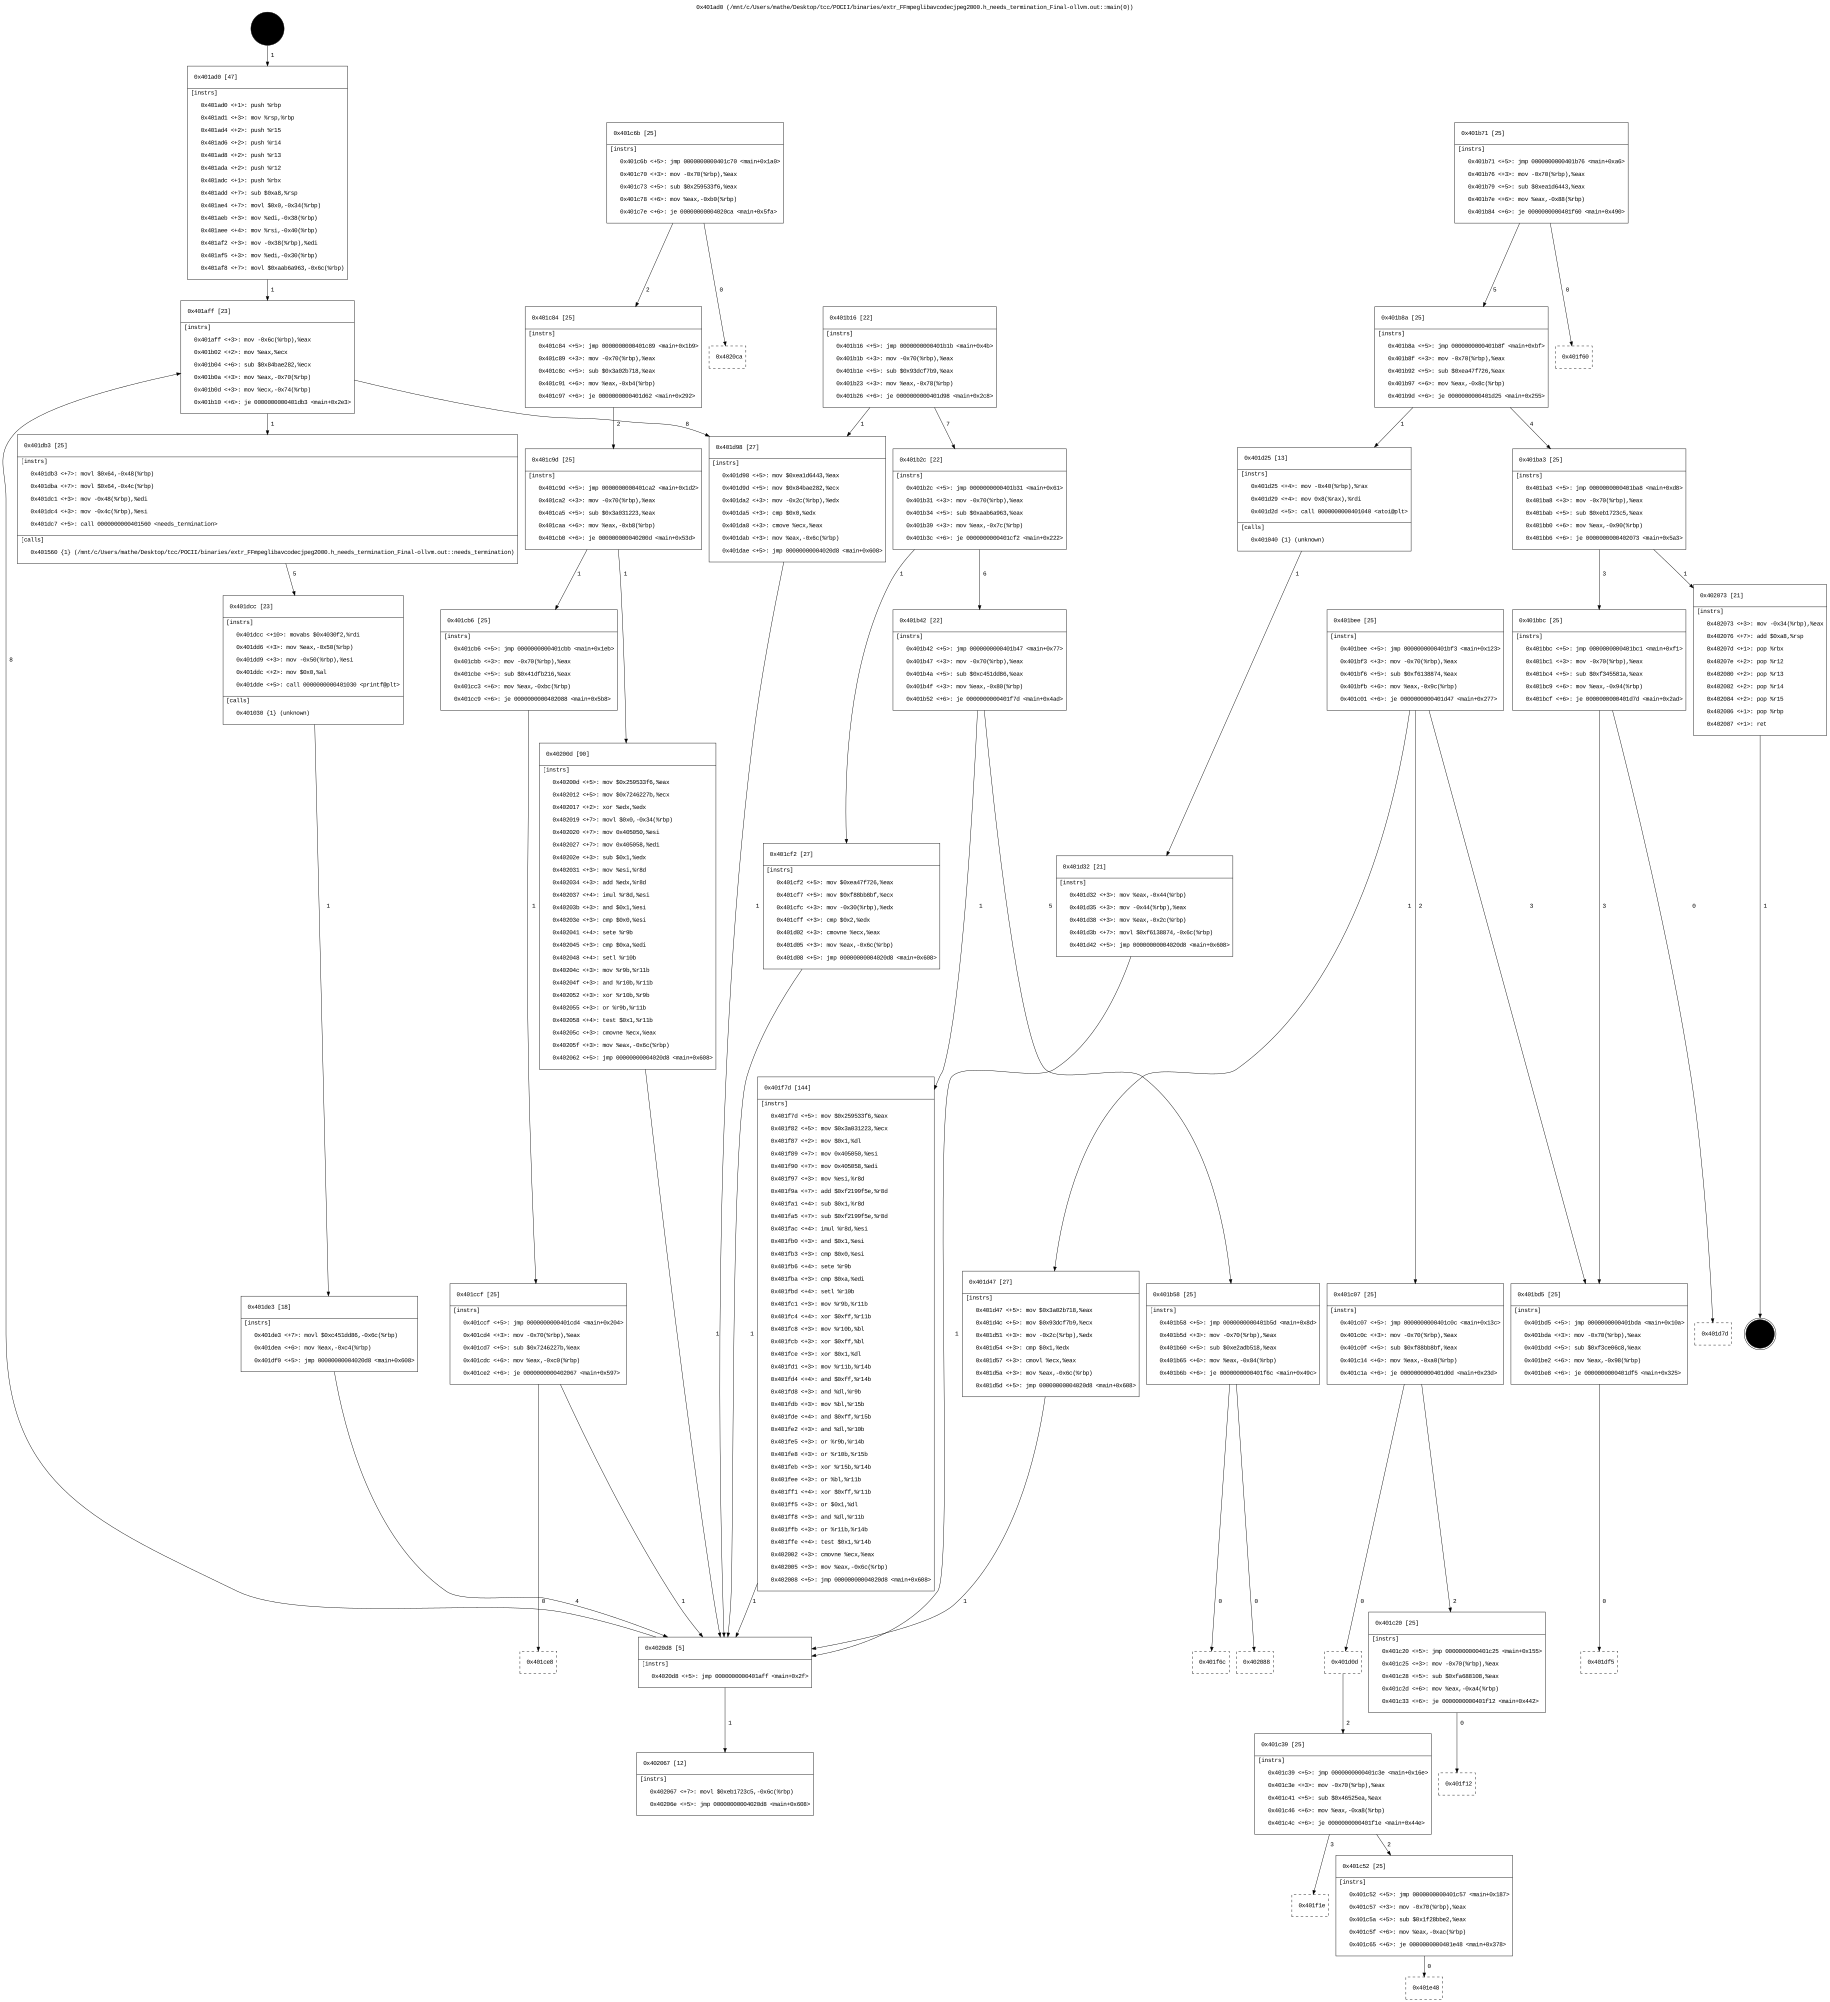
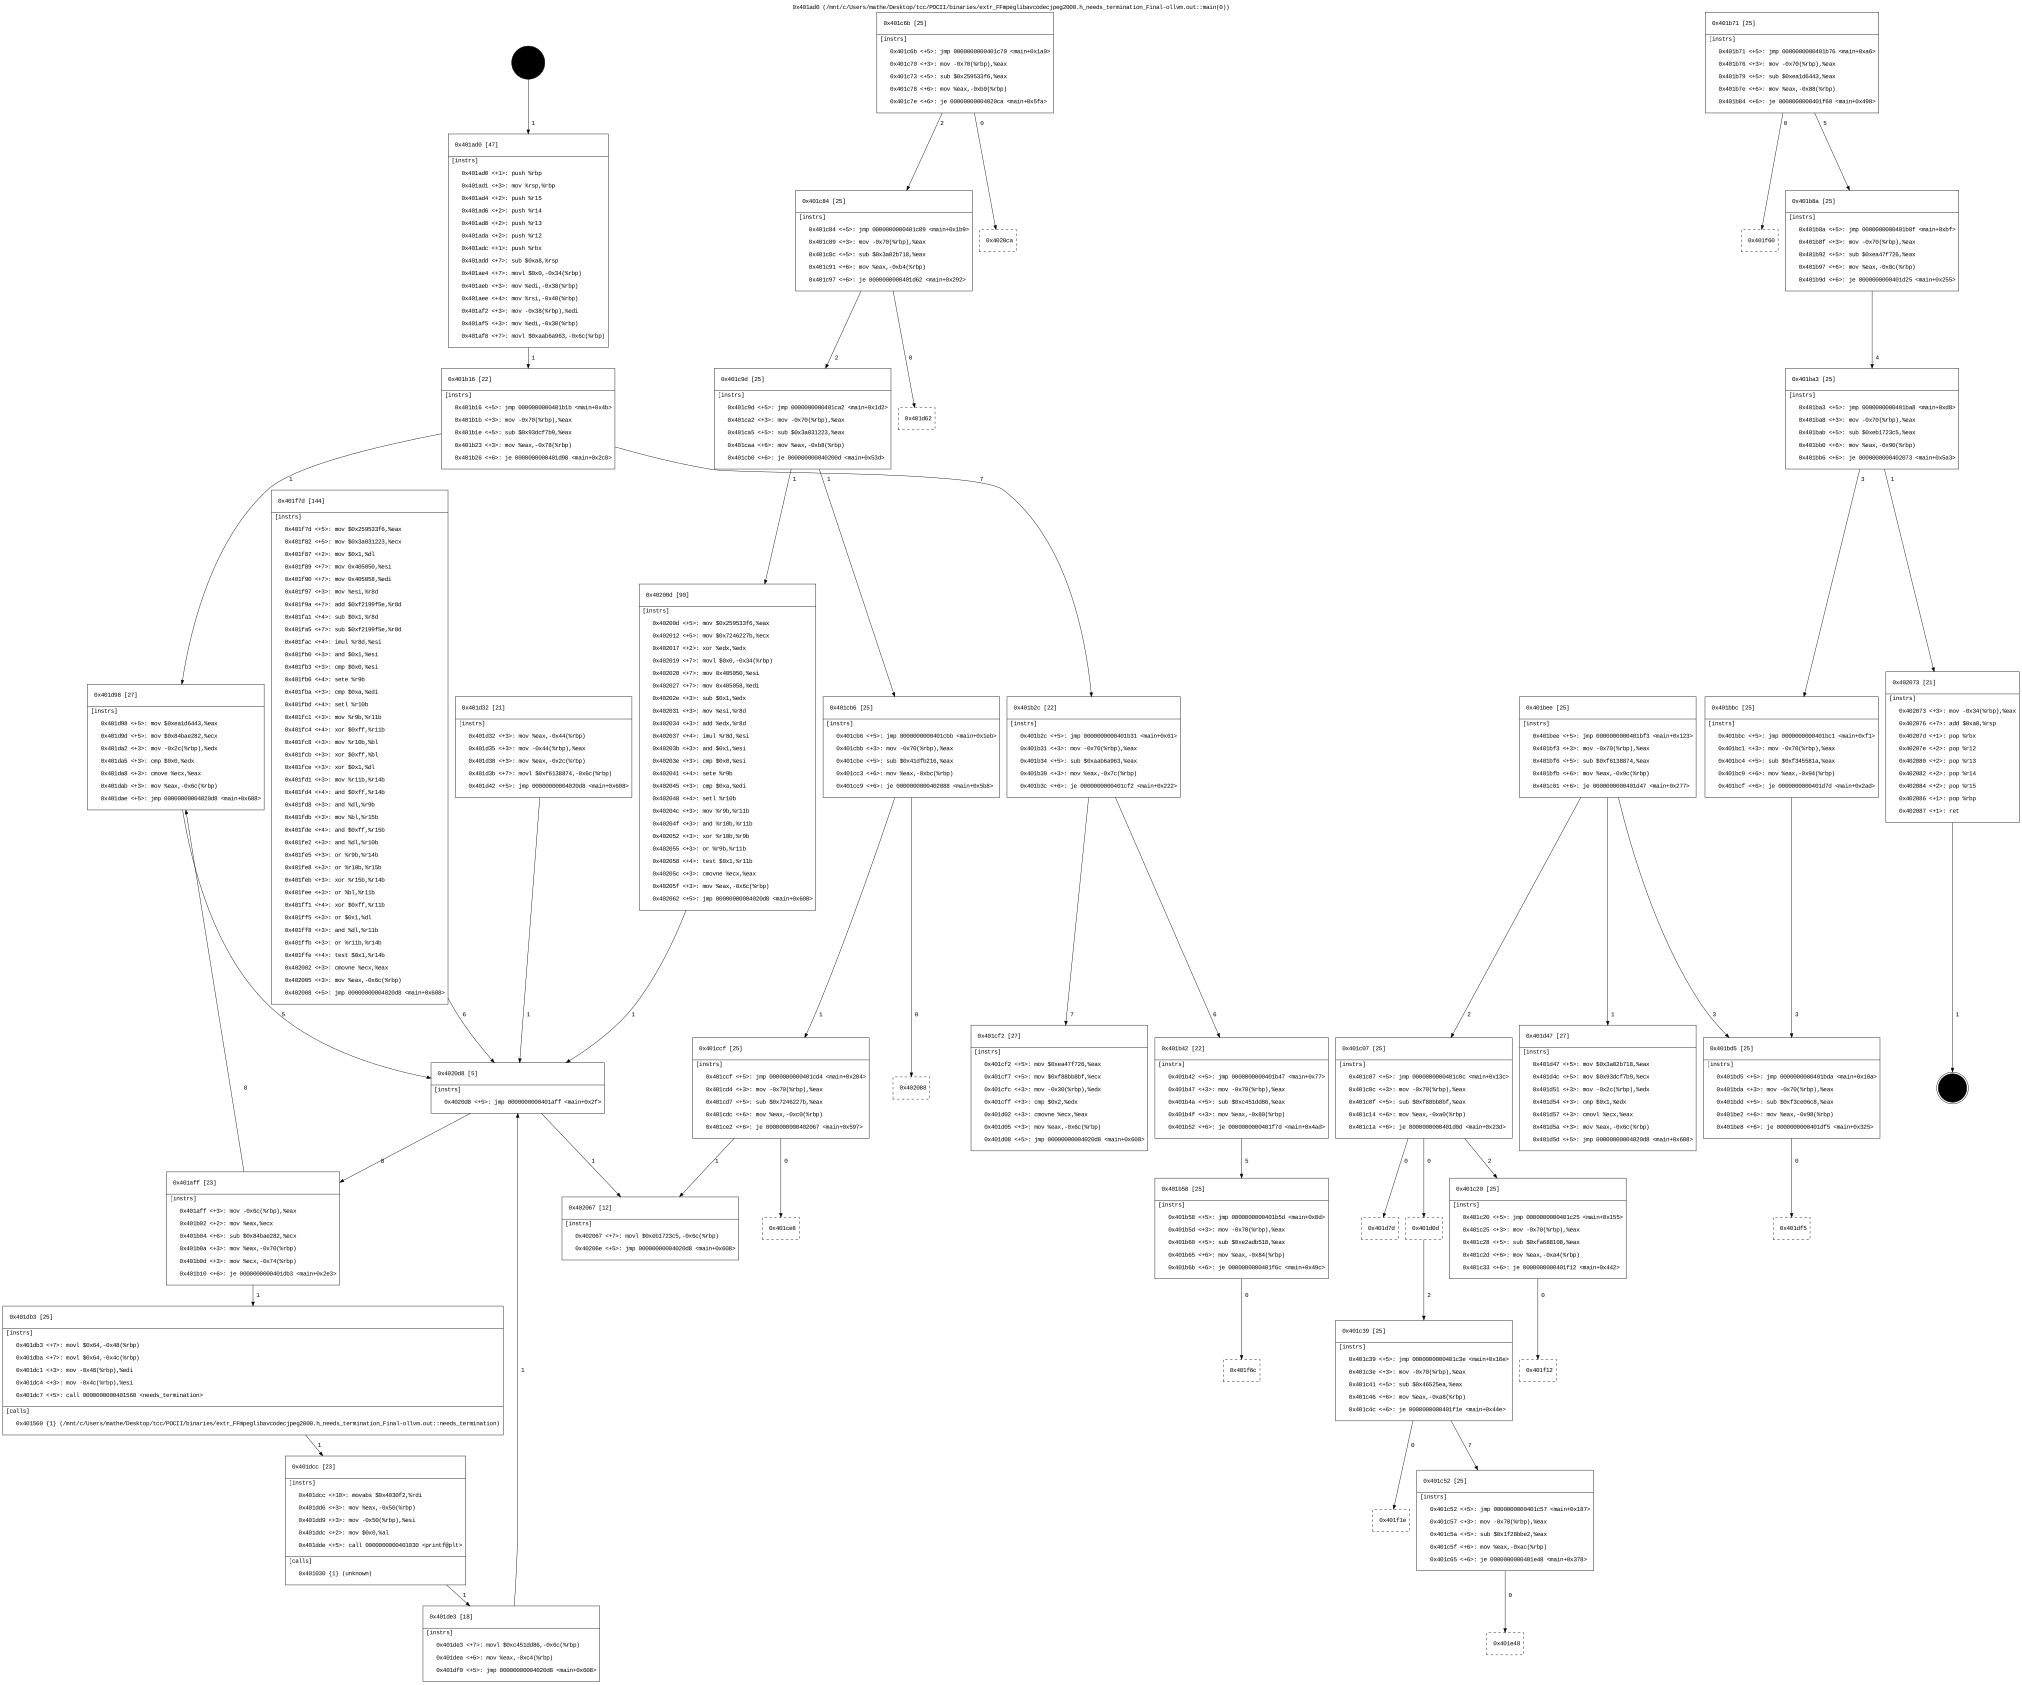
edge "0x401ad0 [47]" -> "0x401aff [23]": now "0x401ad0 [47]" -> "0x401b16 [22]"
node "0x401d62": added
node "0x401d25 [13]": removed
edge "0x401db3 [25]" -> "0x401dcc [23]": label " 5" -> " 1"
edge "0x401b2c [22]" -> "0x401cf2 [27]": label " 1" -> " 7"
edge "0x401b42 [22]" -> "0x401f7d [144]": removed, label "1"
edge "0x401d98 [27]" -> "0x4020d8 [5]": label " 1" -> " 5"
edge "0x401bbc [25]" -> "0x401d7d": now "0x401c07 [25]" -> "0x401d7d"
edge "0x401cf2 [27]" -> "0x4020d8 [5]": removed, label "1"
edge "0x401ccf [25]" -> "0x4020d8 [5]": now "0x401ccf [25]" -> "0x402067 [12]"
edge "0x401b58 [25]" -> "0x402088": now "0x401cb6 [25]" -> "0x402088"
edge "0x401d47 [27]" -> "0x4020d8 [5]": removed, label "1"
edge "0x401de3 [18]" -> "0x4020d8 [5]": label " 4" -> " 1"
edge "0x401f7d [144]" -> "0x4020d8 [5]": label " 1" -> " 6"
edge "0x401c39 [25]" -> "0x401f1e": label " 3" -> " 0"
edge "0x401c39 [25]" -> "0x401c52 [25]": label " 2" -> " 7"
